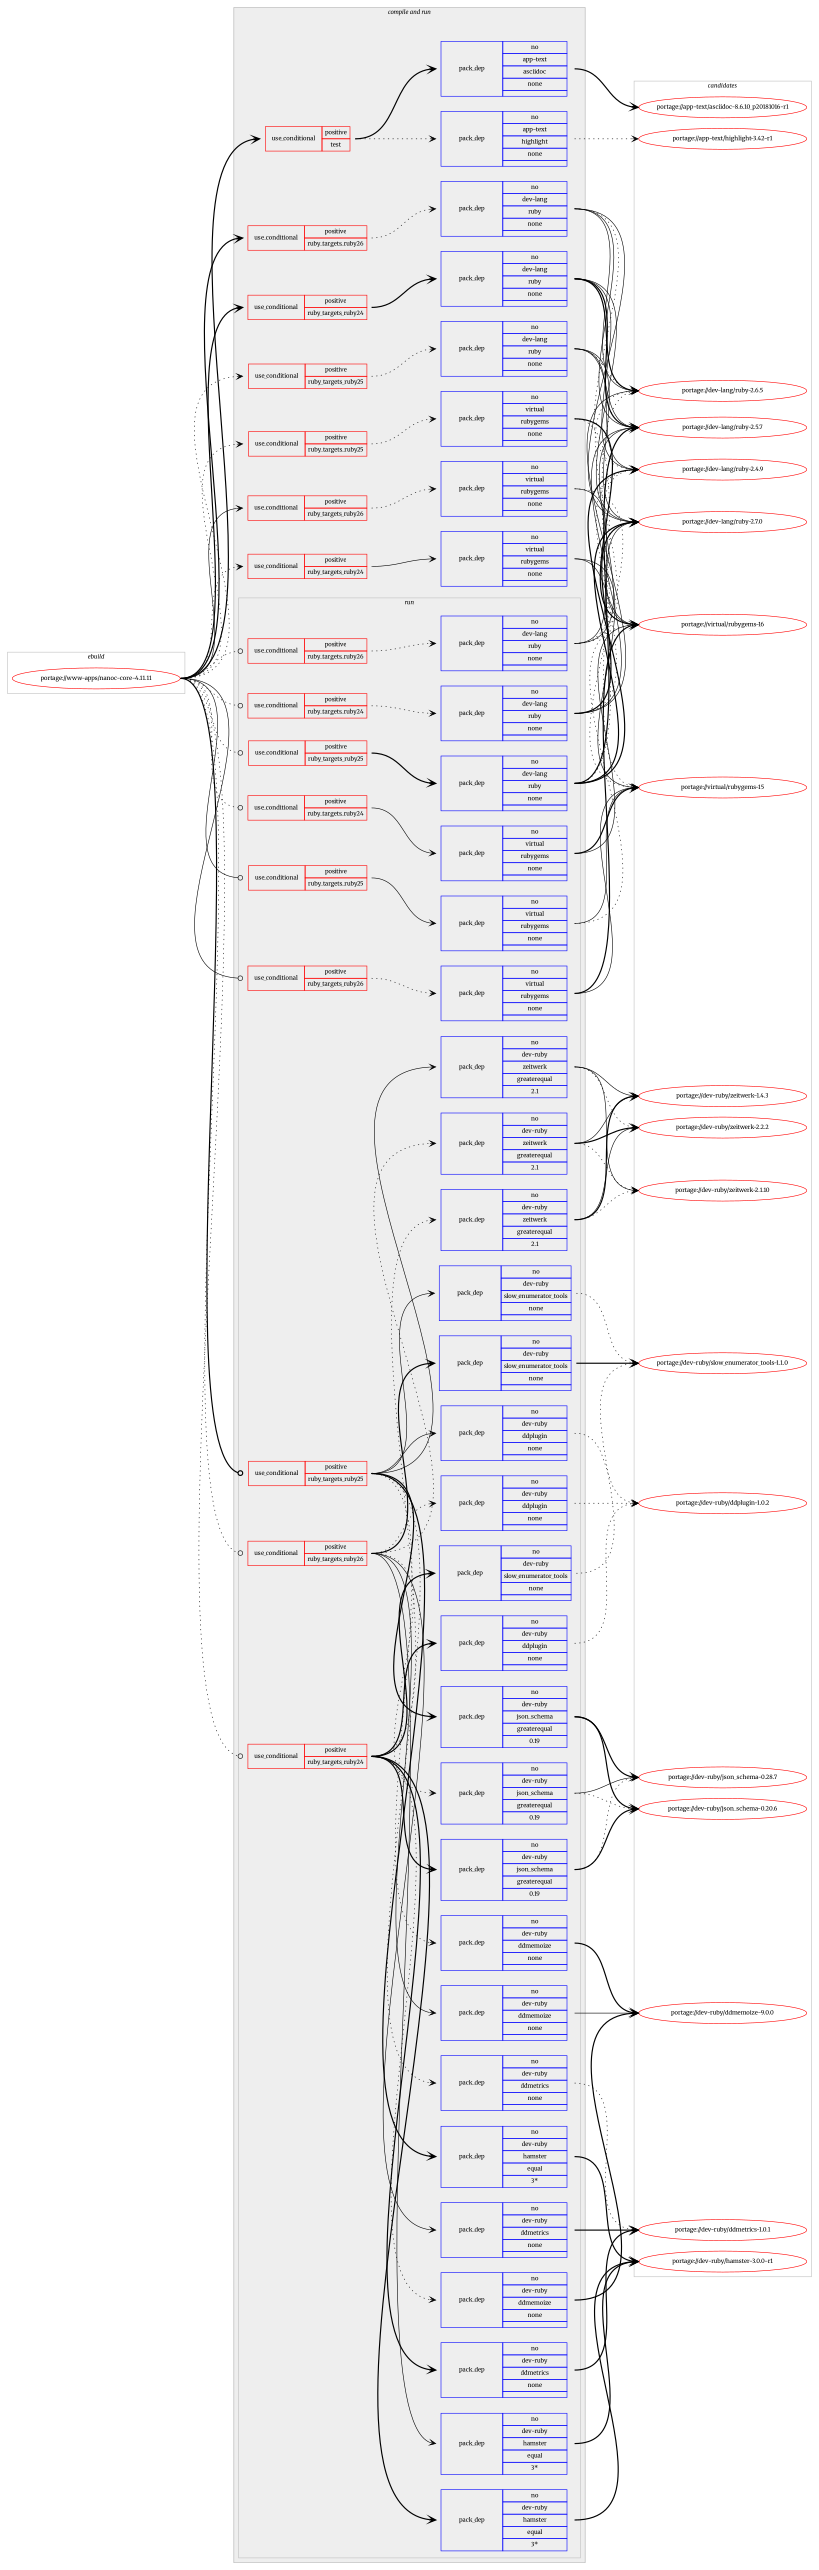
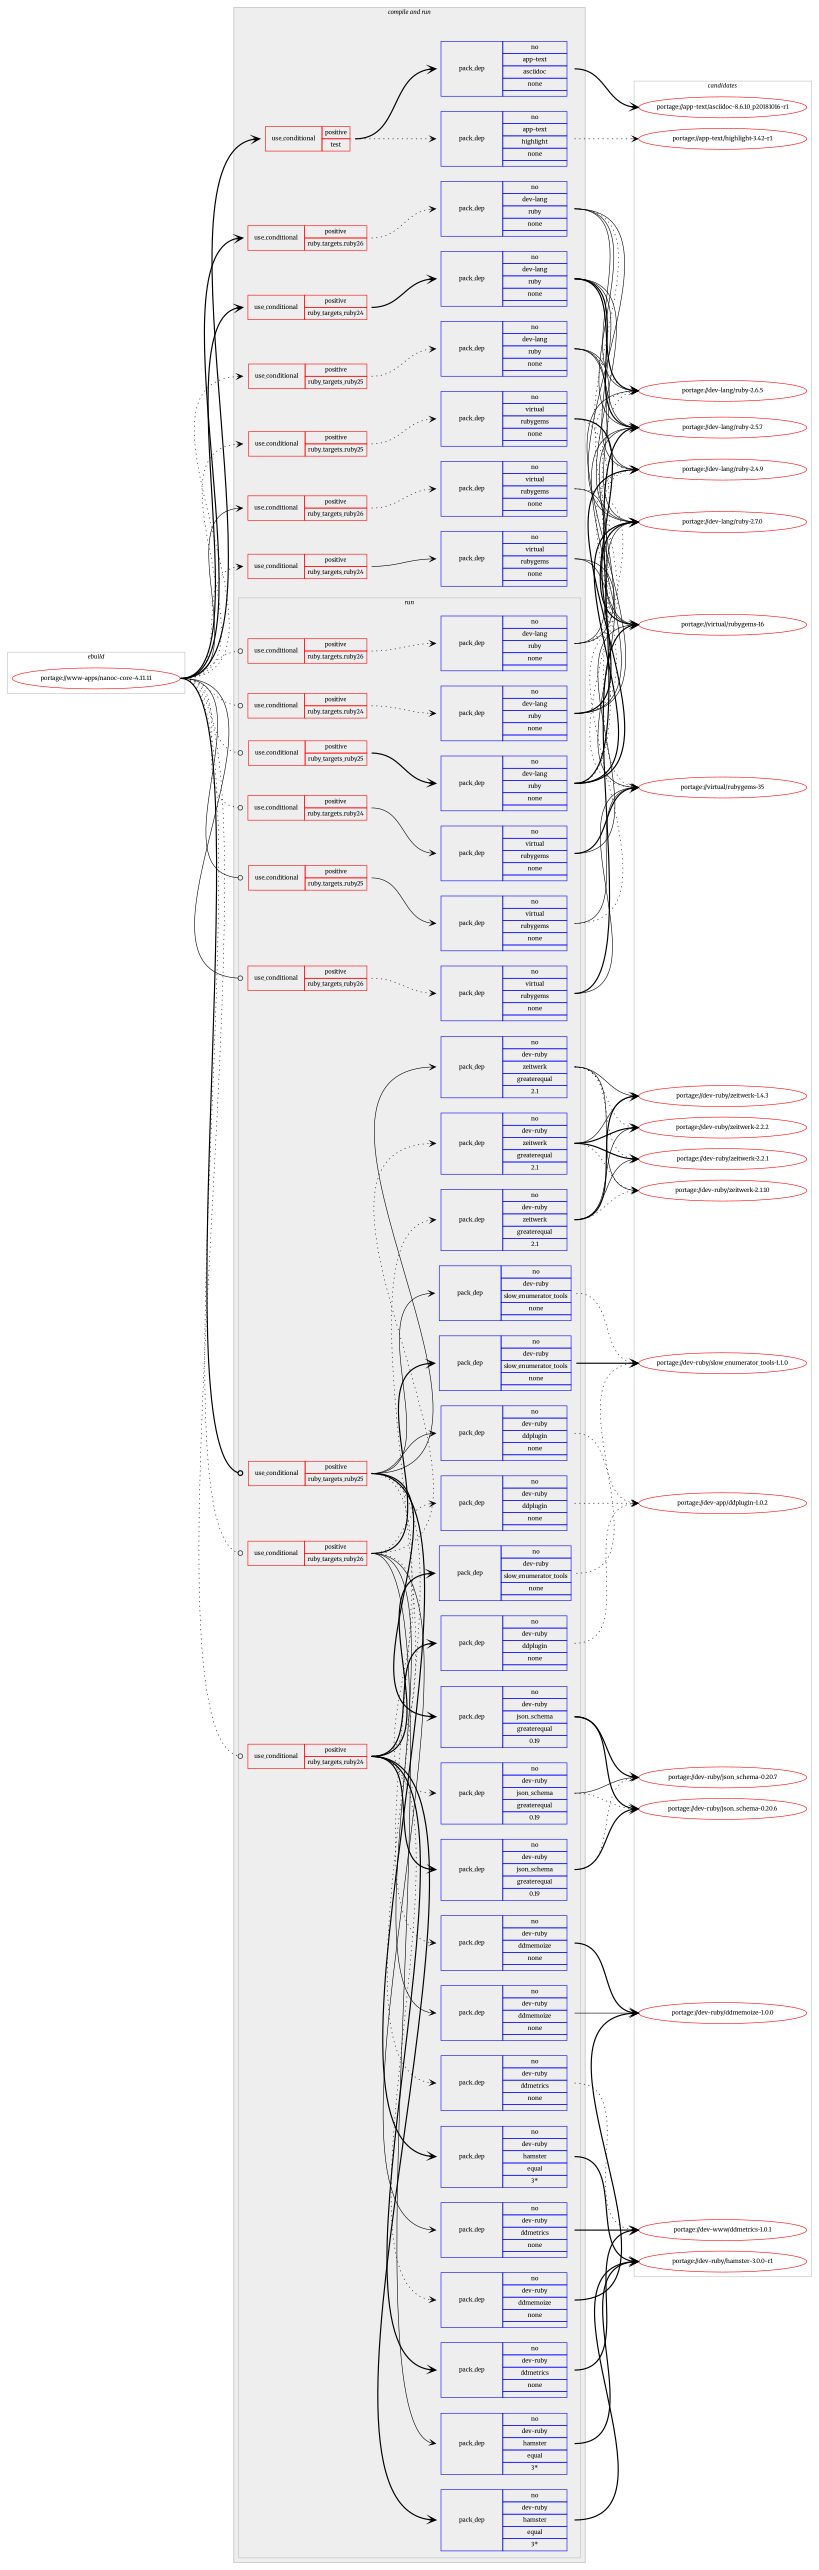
node "portage://virtual/rubygems-15": label "portage://virtual/rubygems-15" -> "portage://virtual/rubygems-35"
node "portage://dev-ruby/zeitwerk-2.2.1": added
node "portage://dev-ruby/ddplugin-1.0.2": label "portage://dev-ruby/ddplugin-1.0.2" -> "portage://dev-app/ddplugin-1.0.2"
node "portage://dev-ruby/json_schema-0.28.7": label "portage://dev-ruby/json_schema-0.28.7" -> "portage://dev-ruby/json_schema-0.20.7"
node "portage://dev-ruby/ddmemoize-9.0.0": label "portage://dev-ruby/ddmemoize-9.0.0" -> "portage://dev-ruby/ddmemoize-1.0.0"
node "portage://dev-ruby/ddmetrics-1.0.1": label "portage://dev-ruby/ddmetrics-1.0.1" -> "portage://dev-www/ddmetrics-1.0.1"
